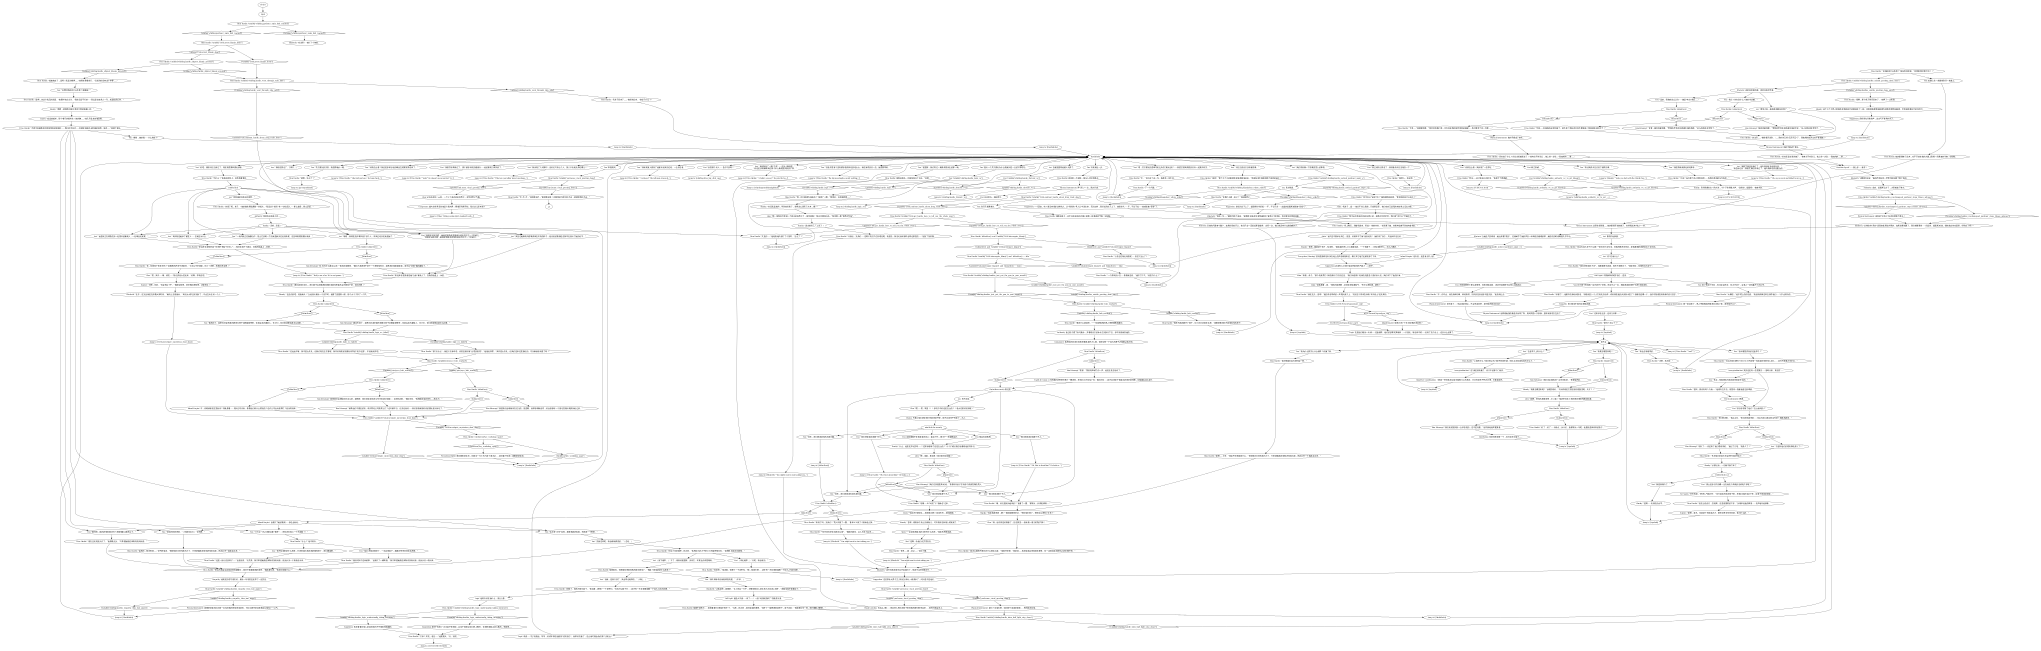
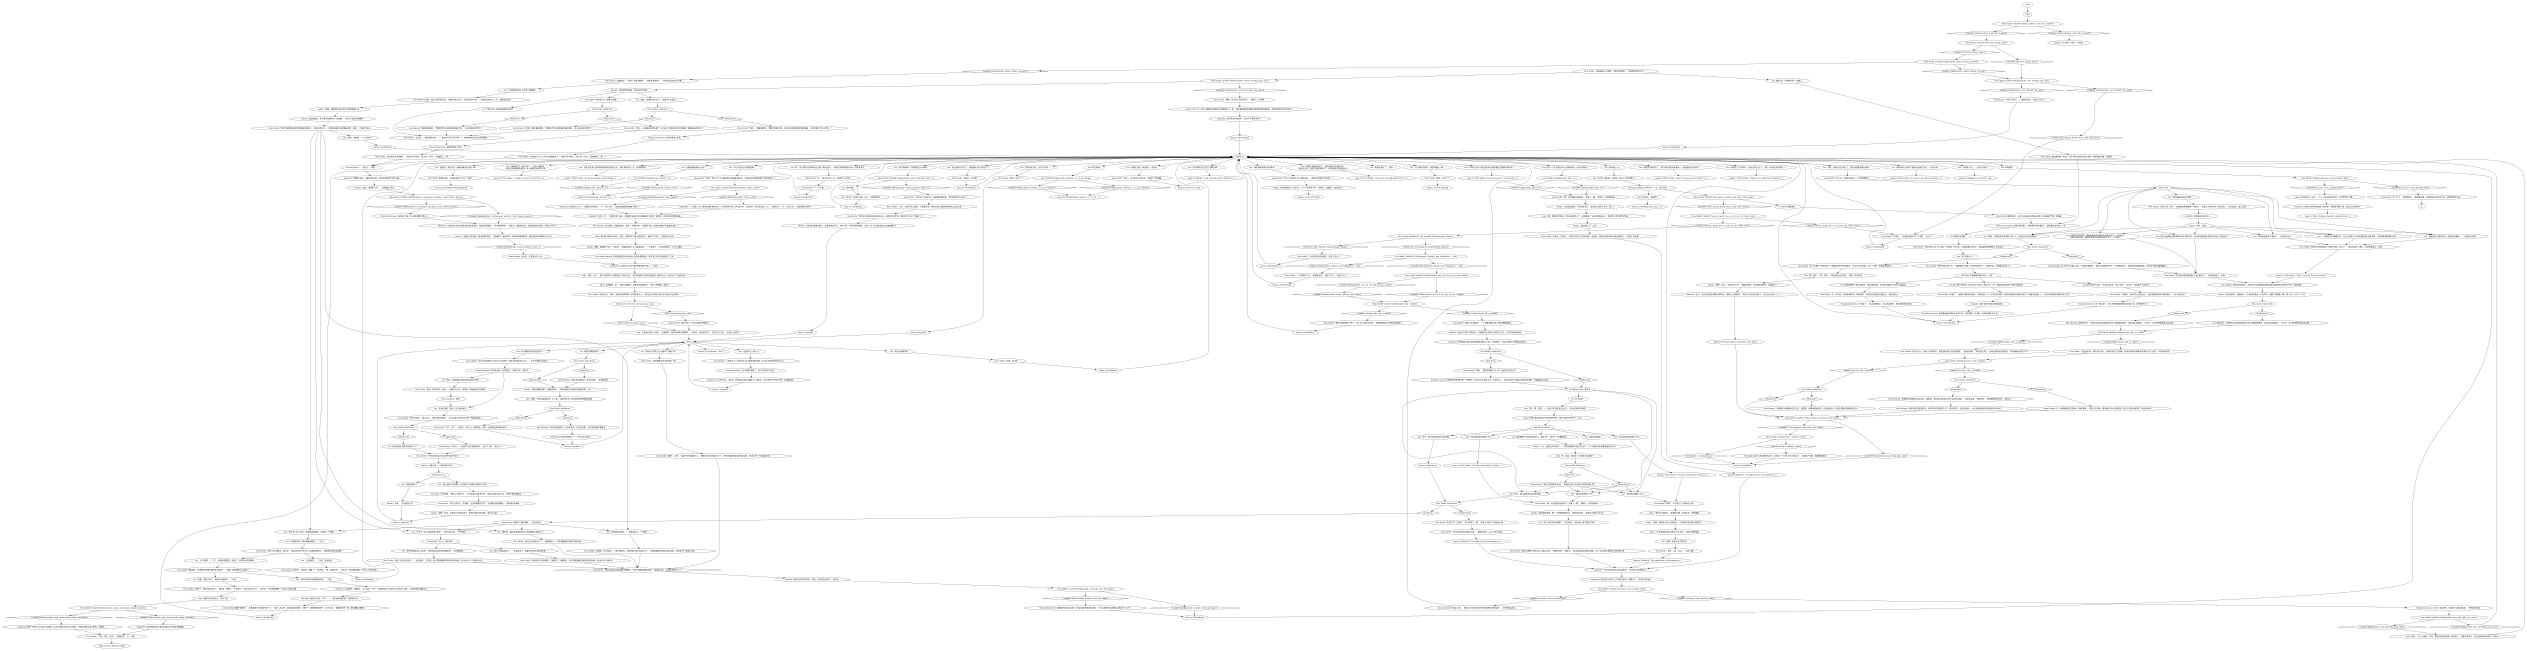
edge "Hardiehub1" -> "You: “在听录音之前，还有几件事……”": added
